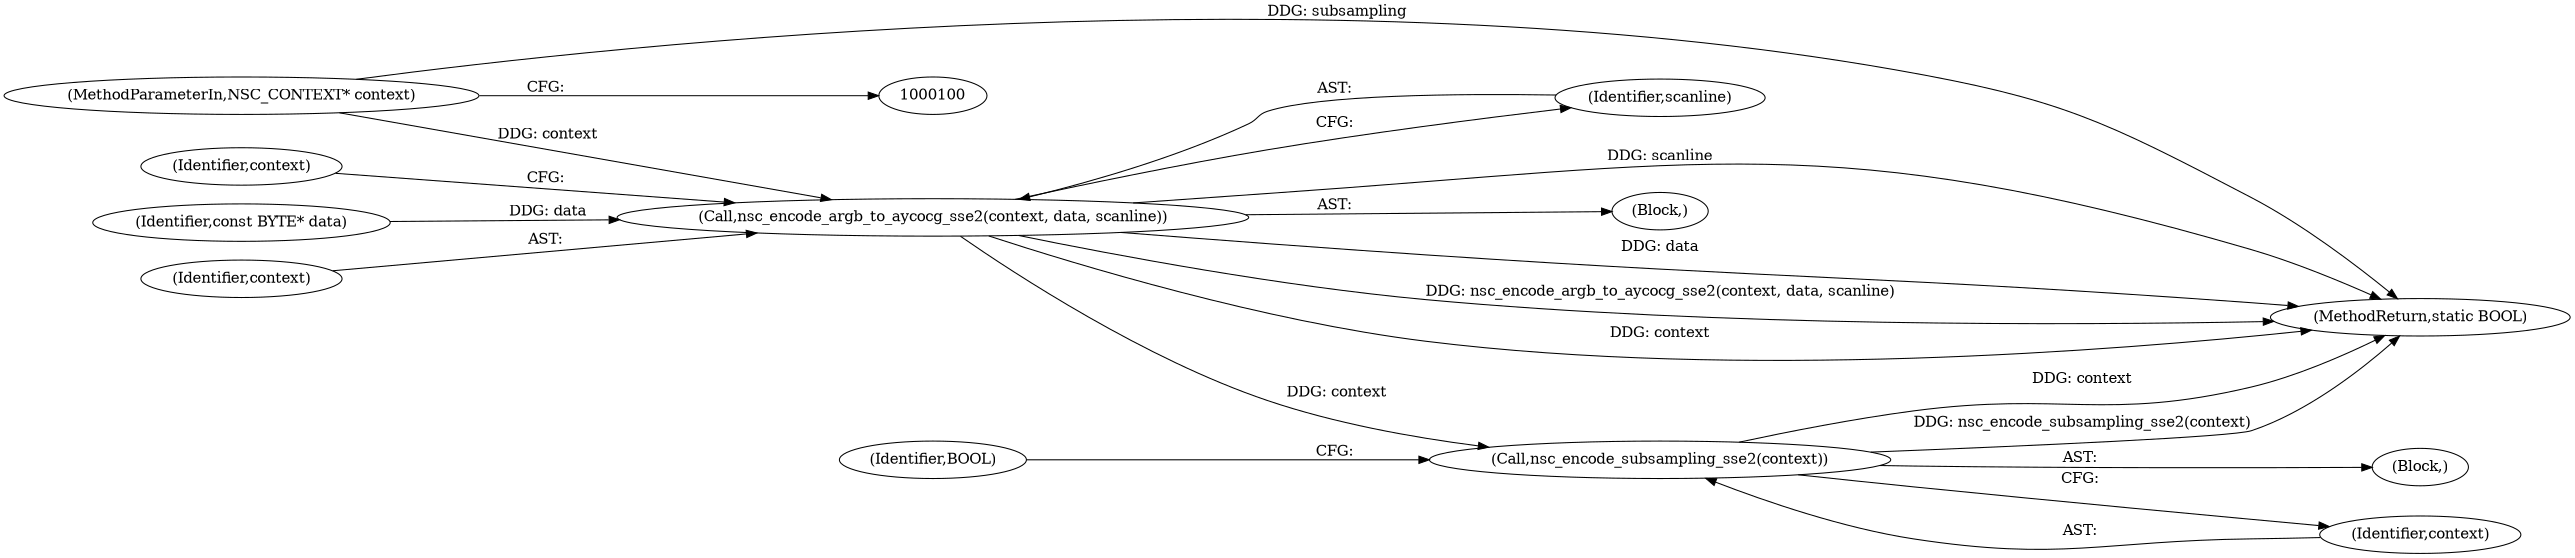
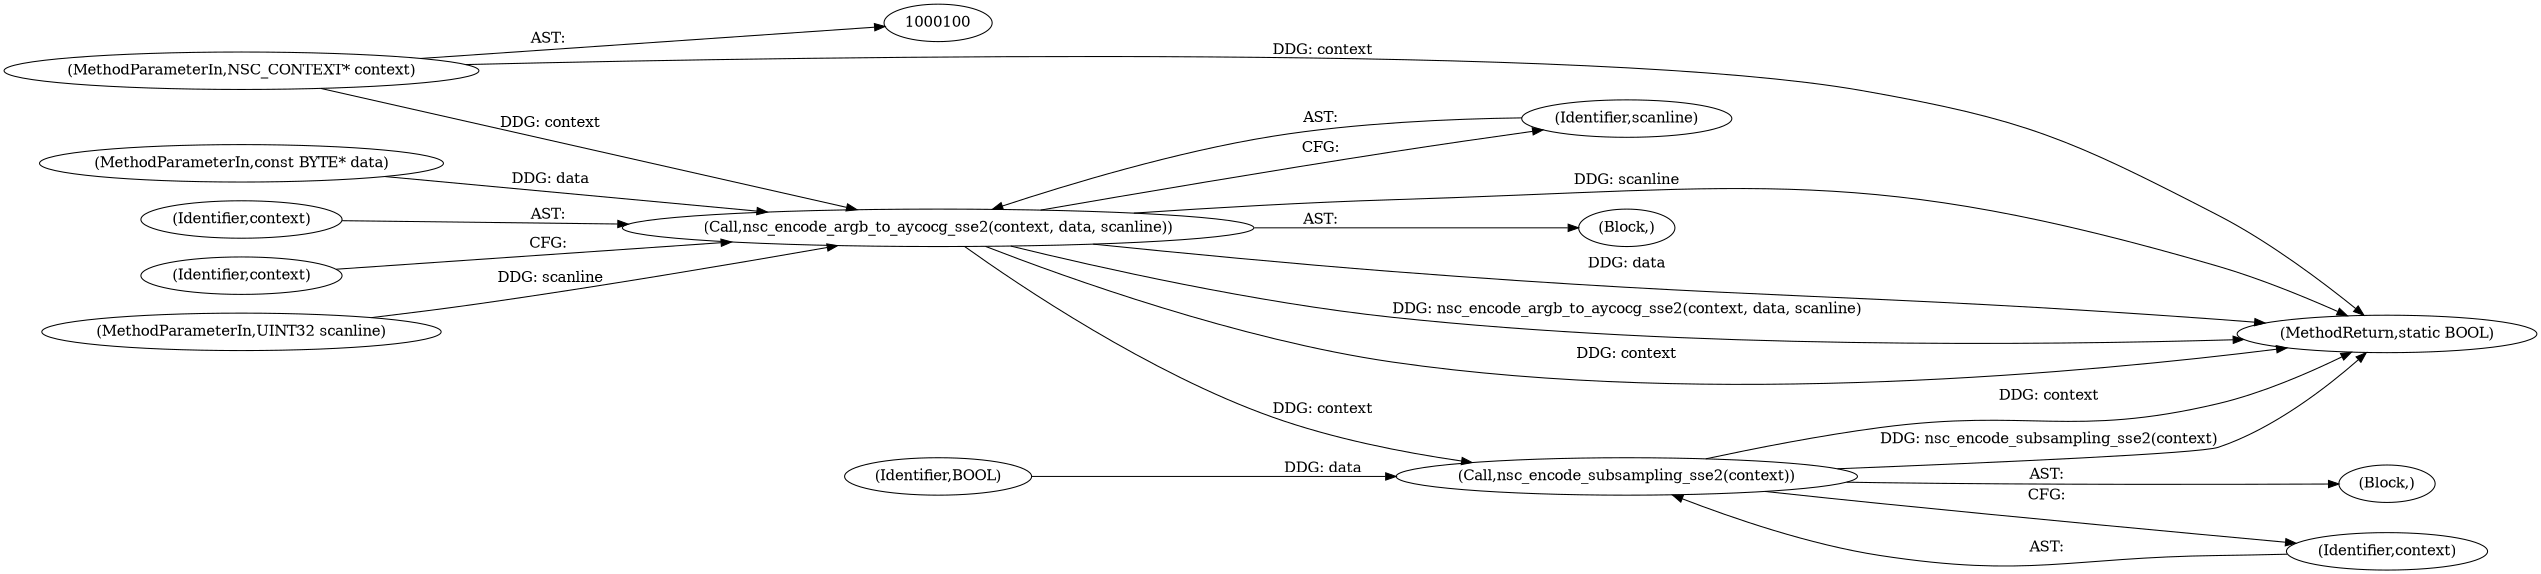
edge "(MethodParameterIn,NSC_CONTEXT* context)" -> "(MethodReturn,static BOOL)": label "DDG: subsampling" -> "DDG: context"
edge "(MethodParameterIn,NSC_CONTEXT* context)" -> "1000100": label "CFG: " -> "AST: "
node "(Identifier,const BYTE* data)": label "(Identifier,const BYTE* data)" -> "(MethodParameterIn,const BYTE* data)"
node "(MethodParameterIn,UINT32 scanline)": added
edge "(Identifier,BOOL)" -> "(Call,nsc_encode_subsampling_sse2(context))": label "CFG: " -> "DDG: data"
